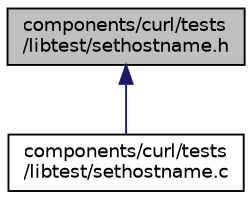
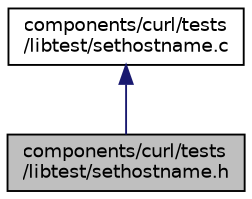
edge "components/curl/tests /libtest/sethostname.c" -> "components/curl/tests /libtest/sethostname.h": reversed
